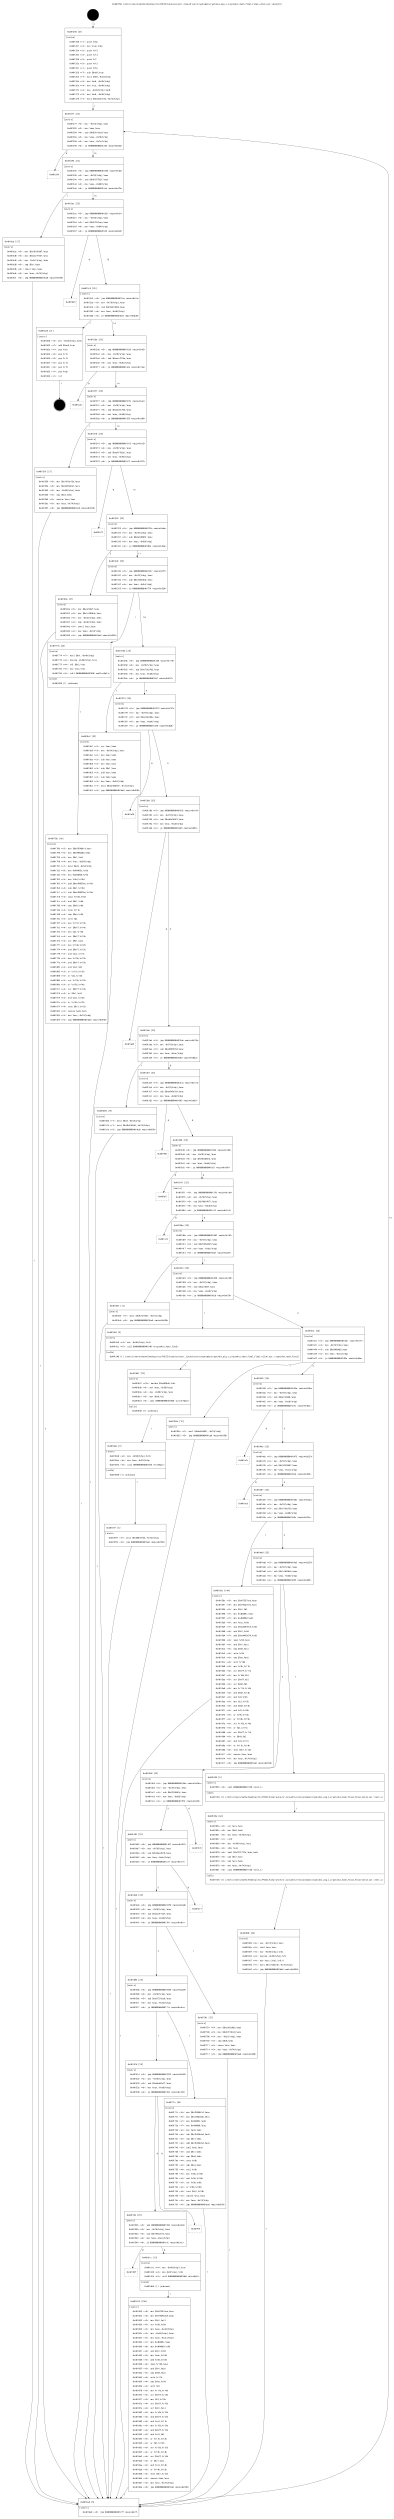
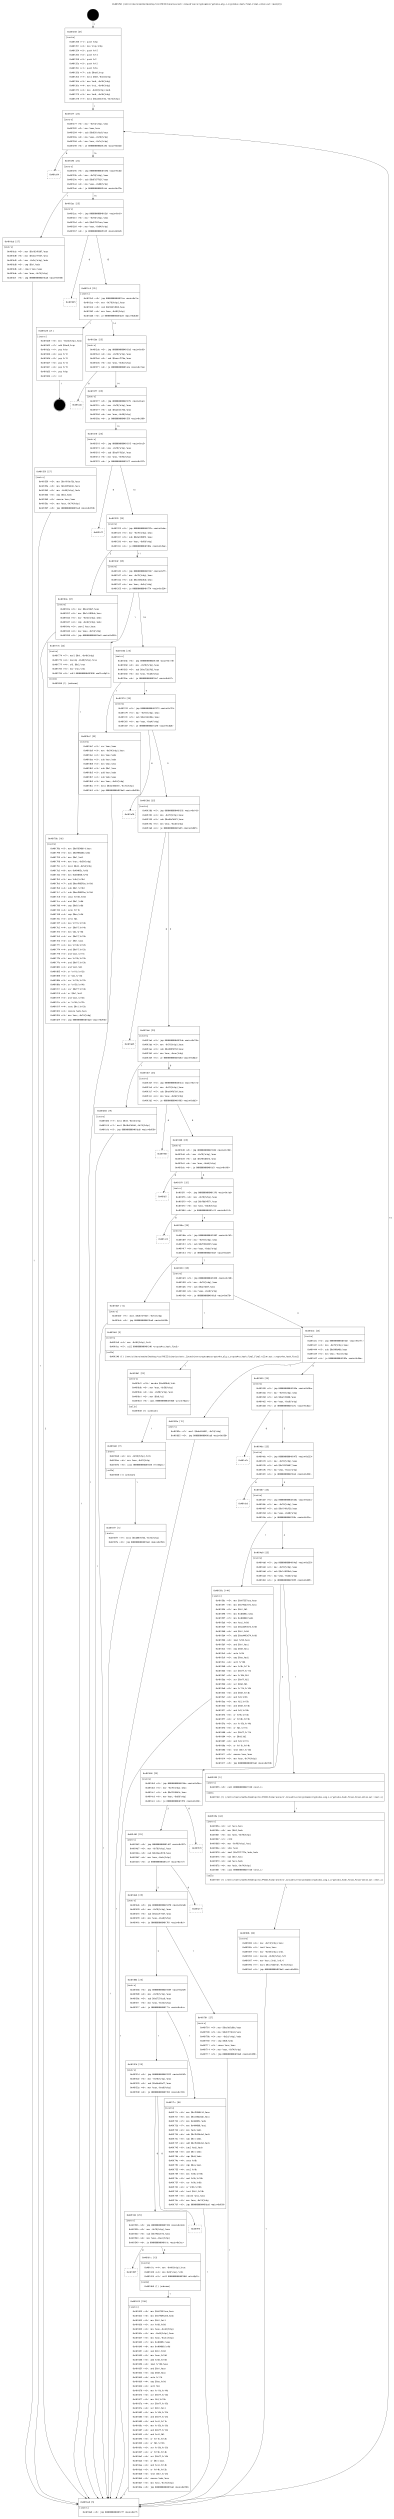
edge "0x4012f7 [25]" -> "0x401559 [27]": removed, label "1"
